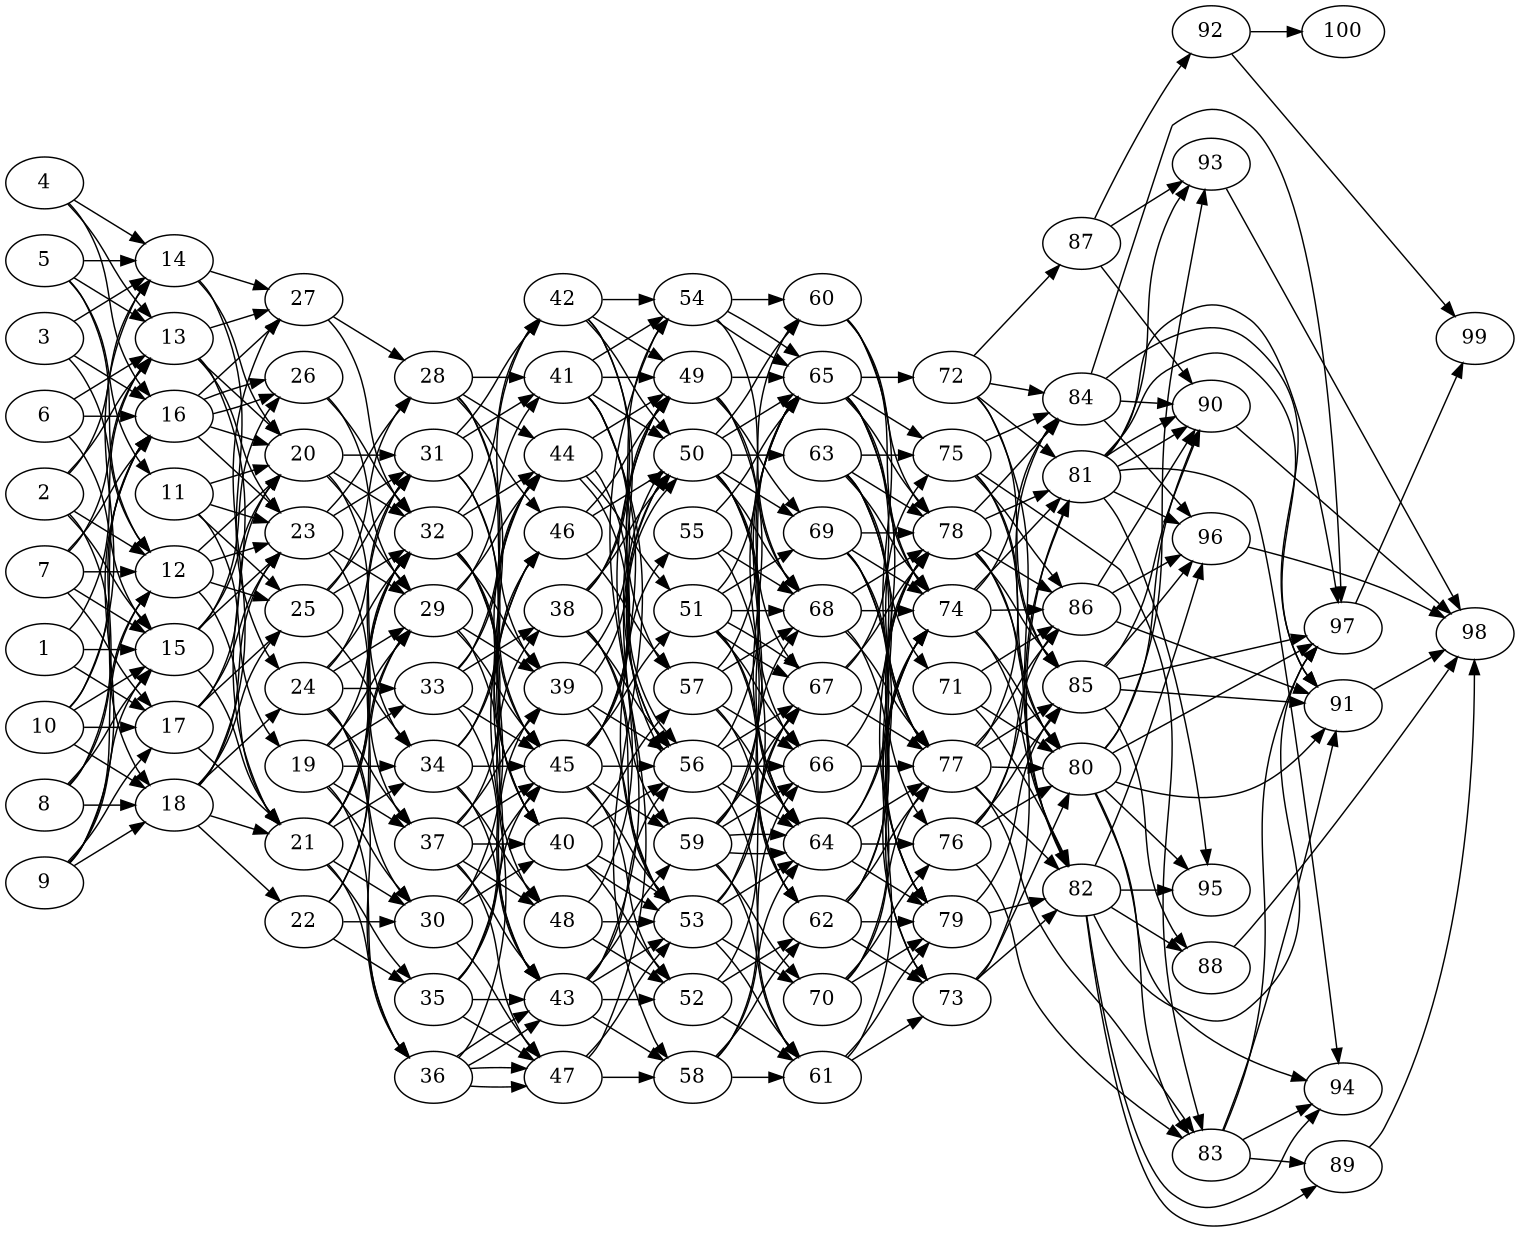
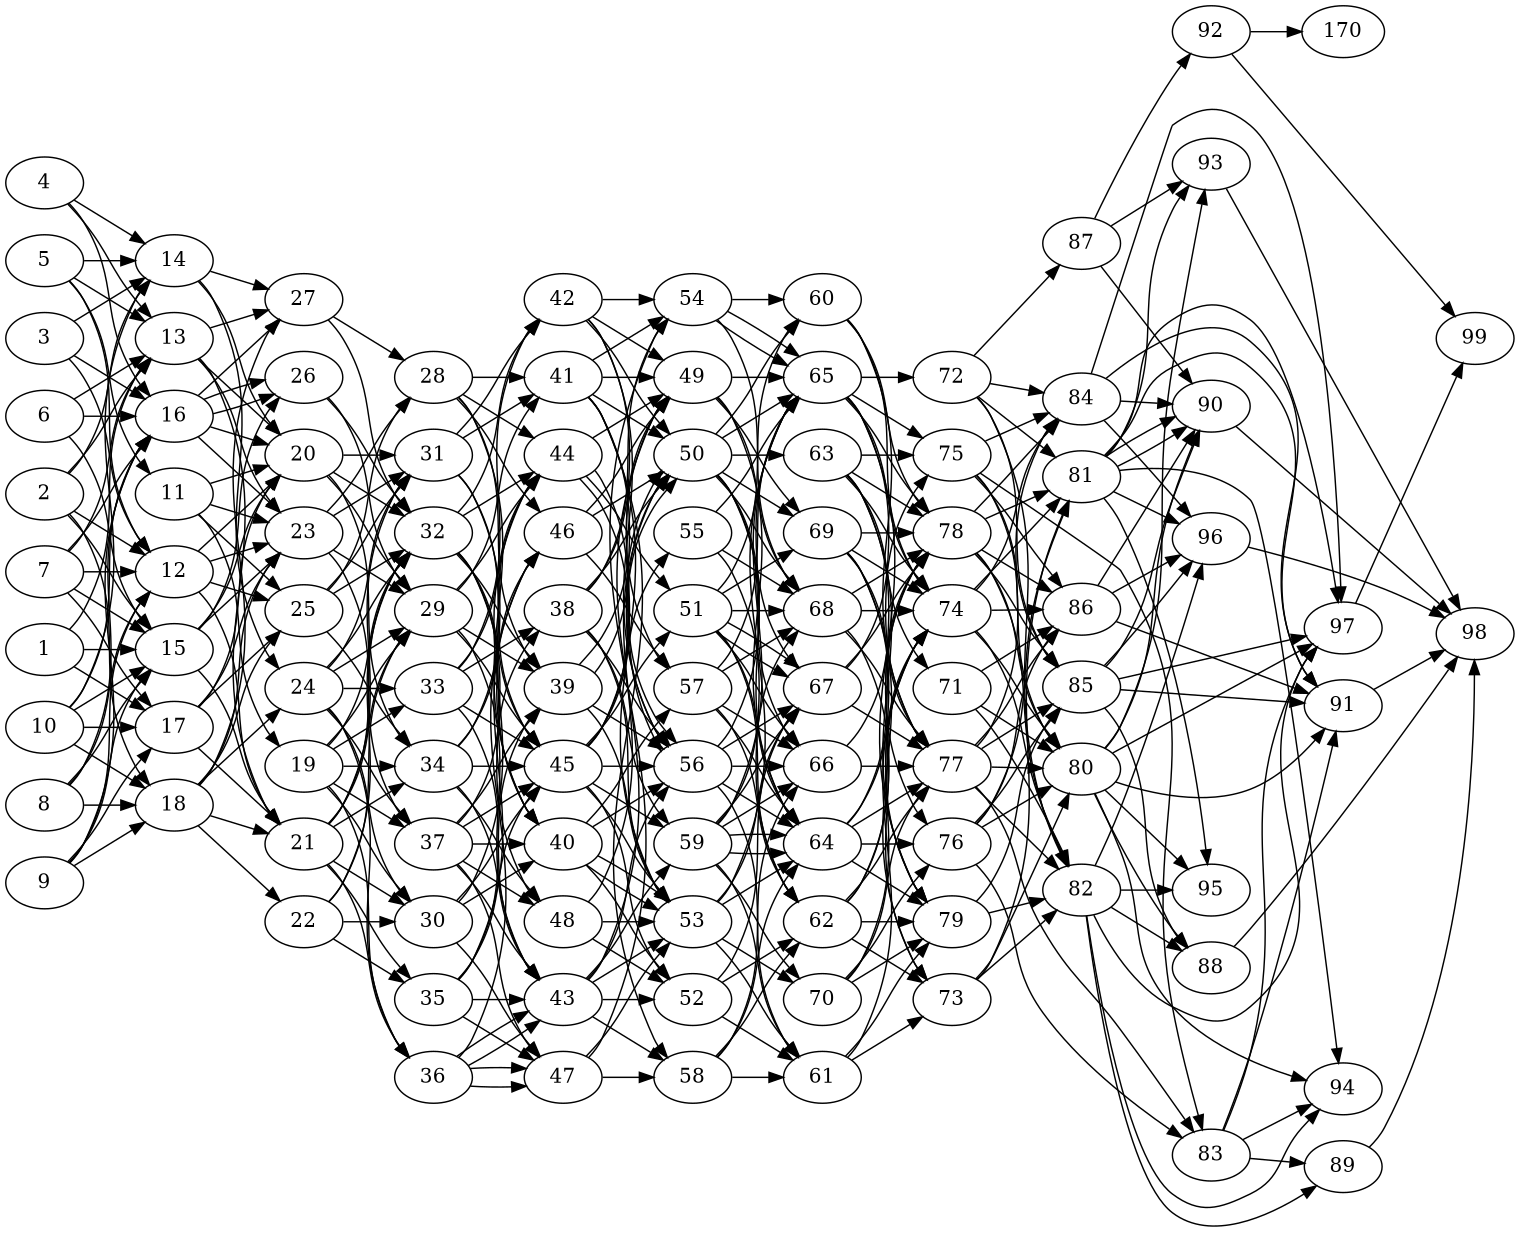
node "100": label "100" -> "170"
edge "80" -> "83": now "80" -> "88"
